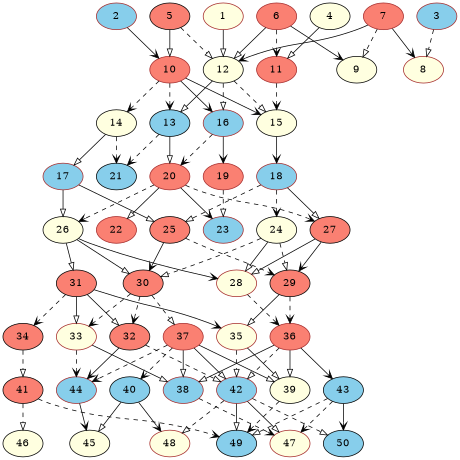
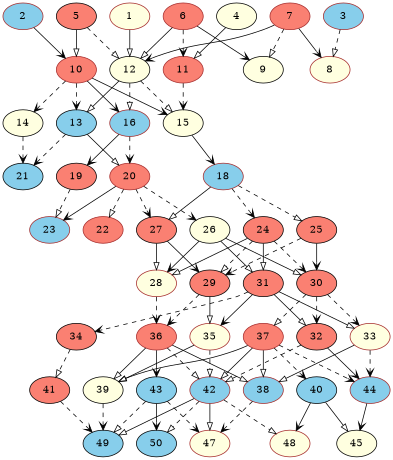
node "17": removed
node "19": color brown -> black
edge "20" -> "22": style solid -> dashed
node "24": fillcolor lightyellow -> salmon
edge "24" -> "31": added
edge "24" -> "30": arrowhead onormal -> vee
node "46": removed
